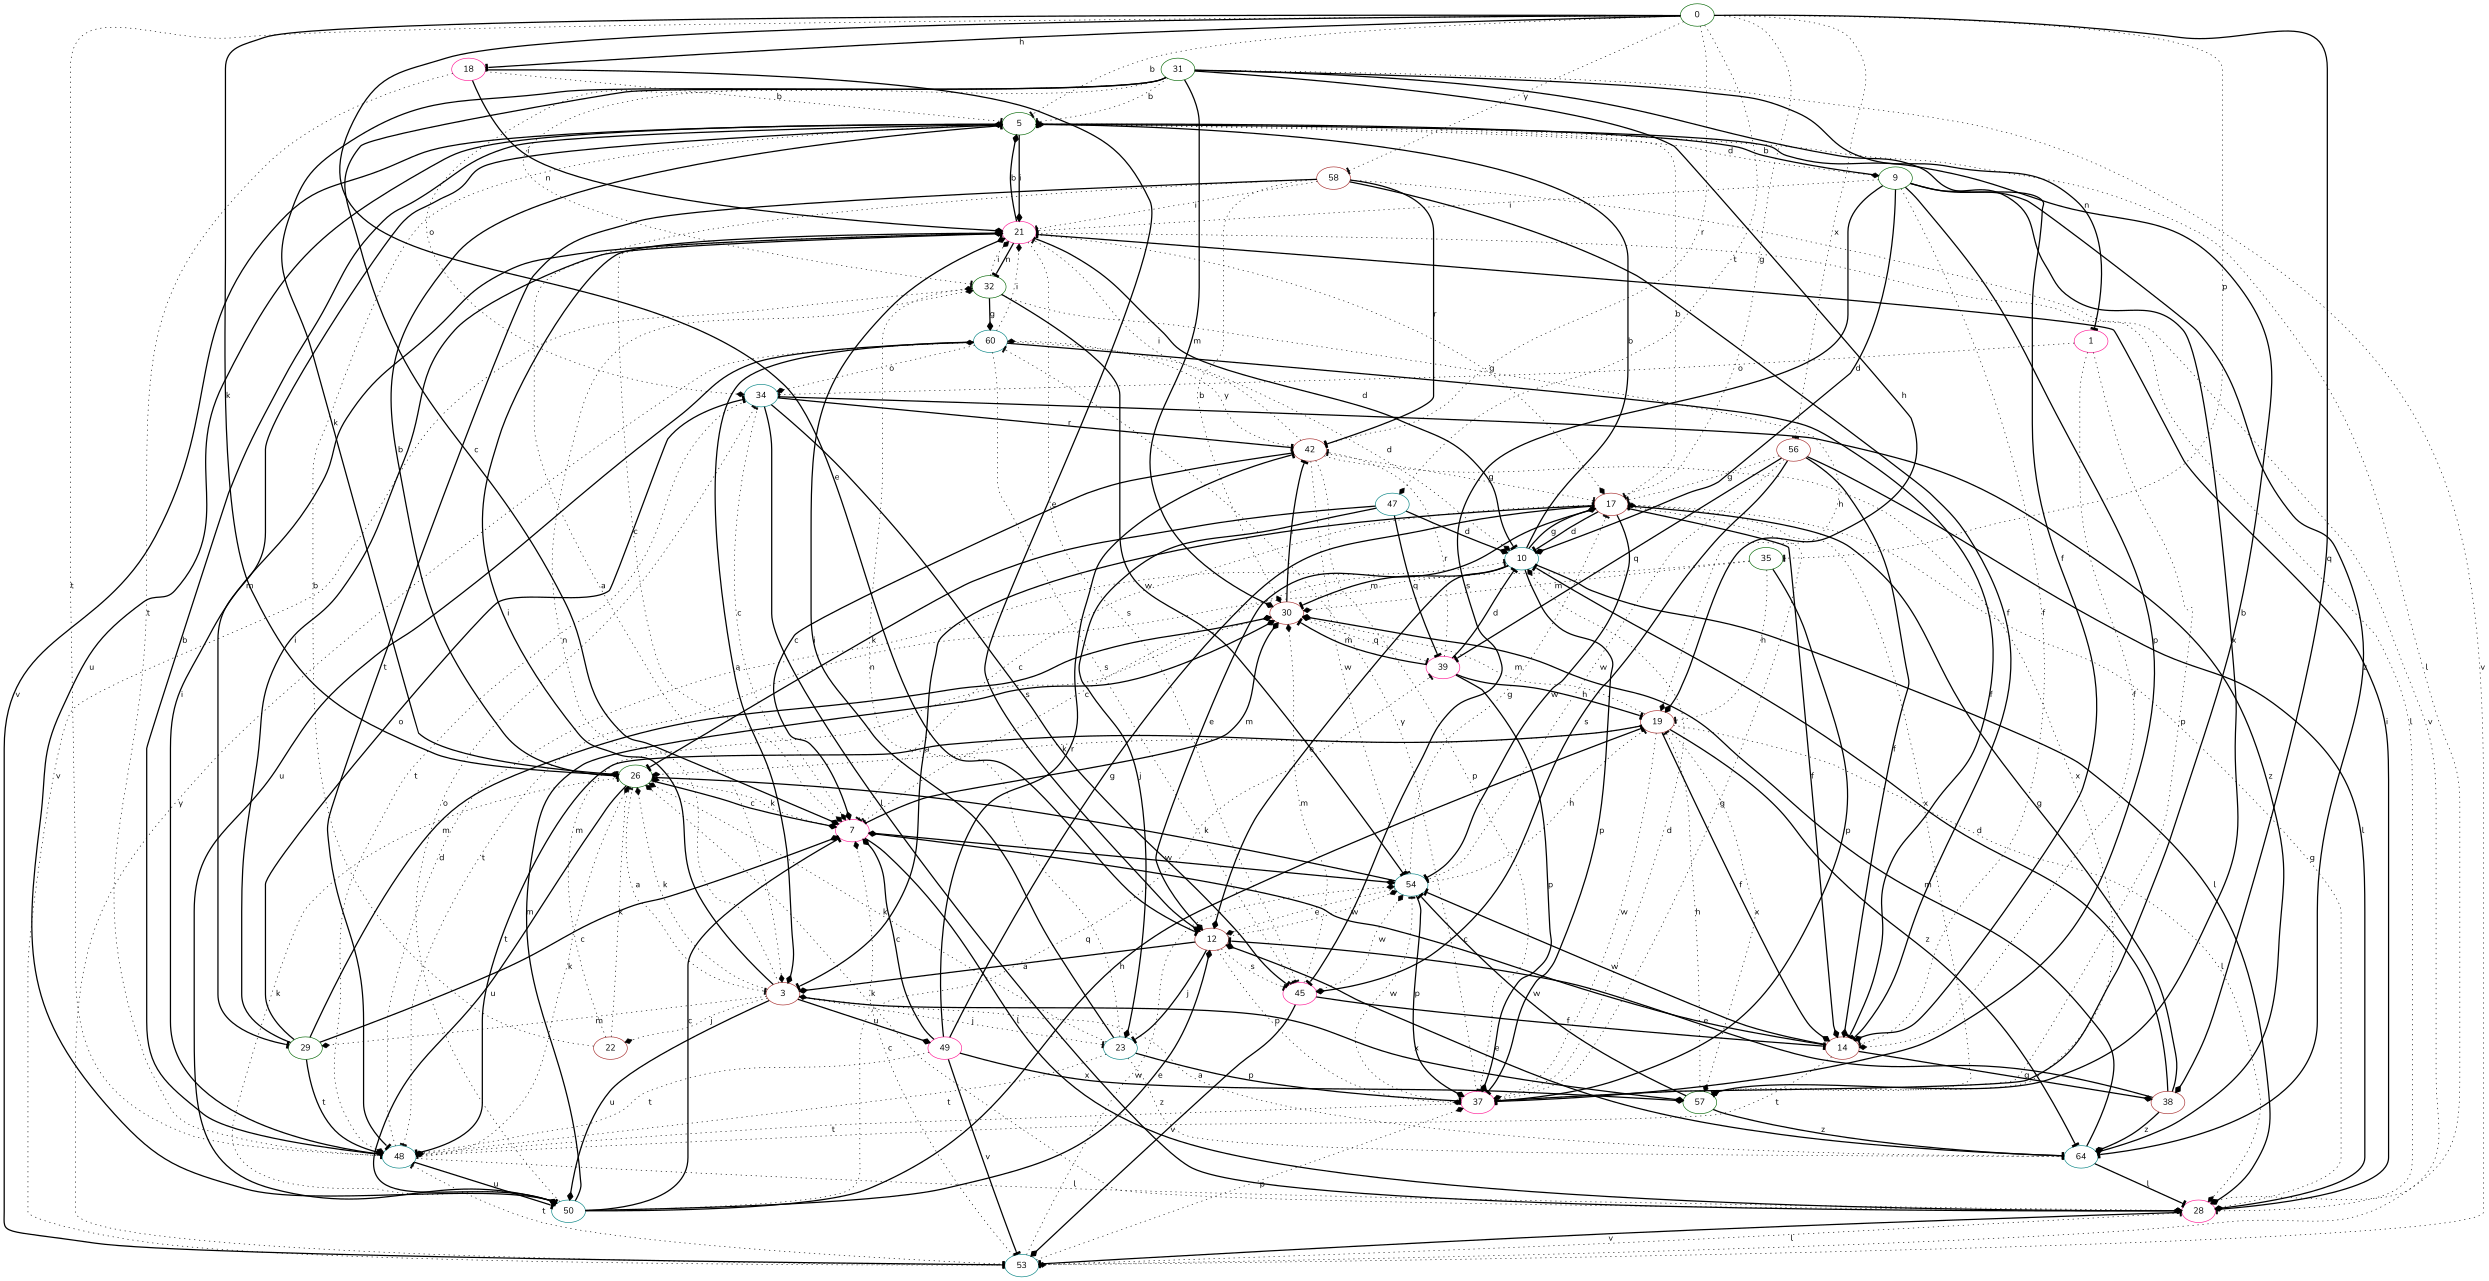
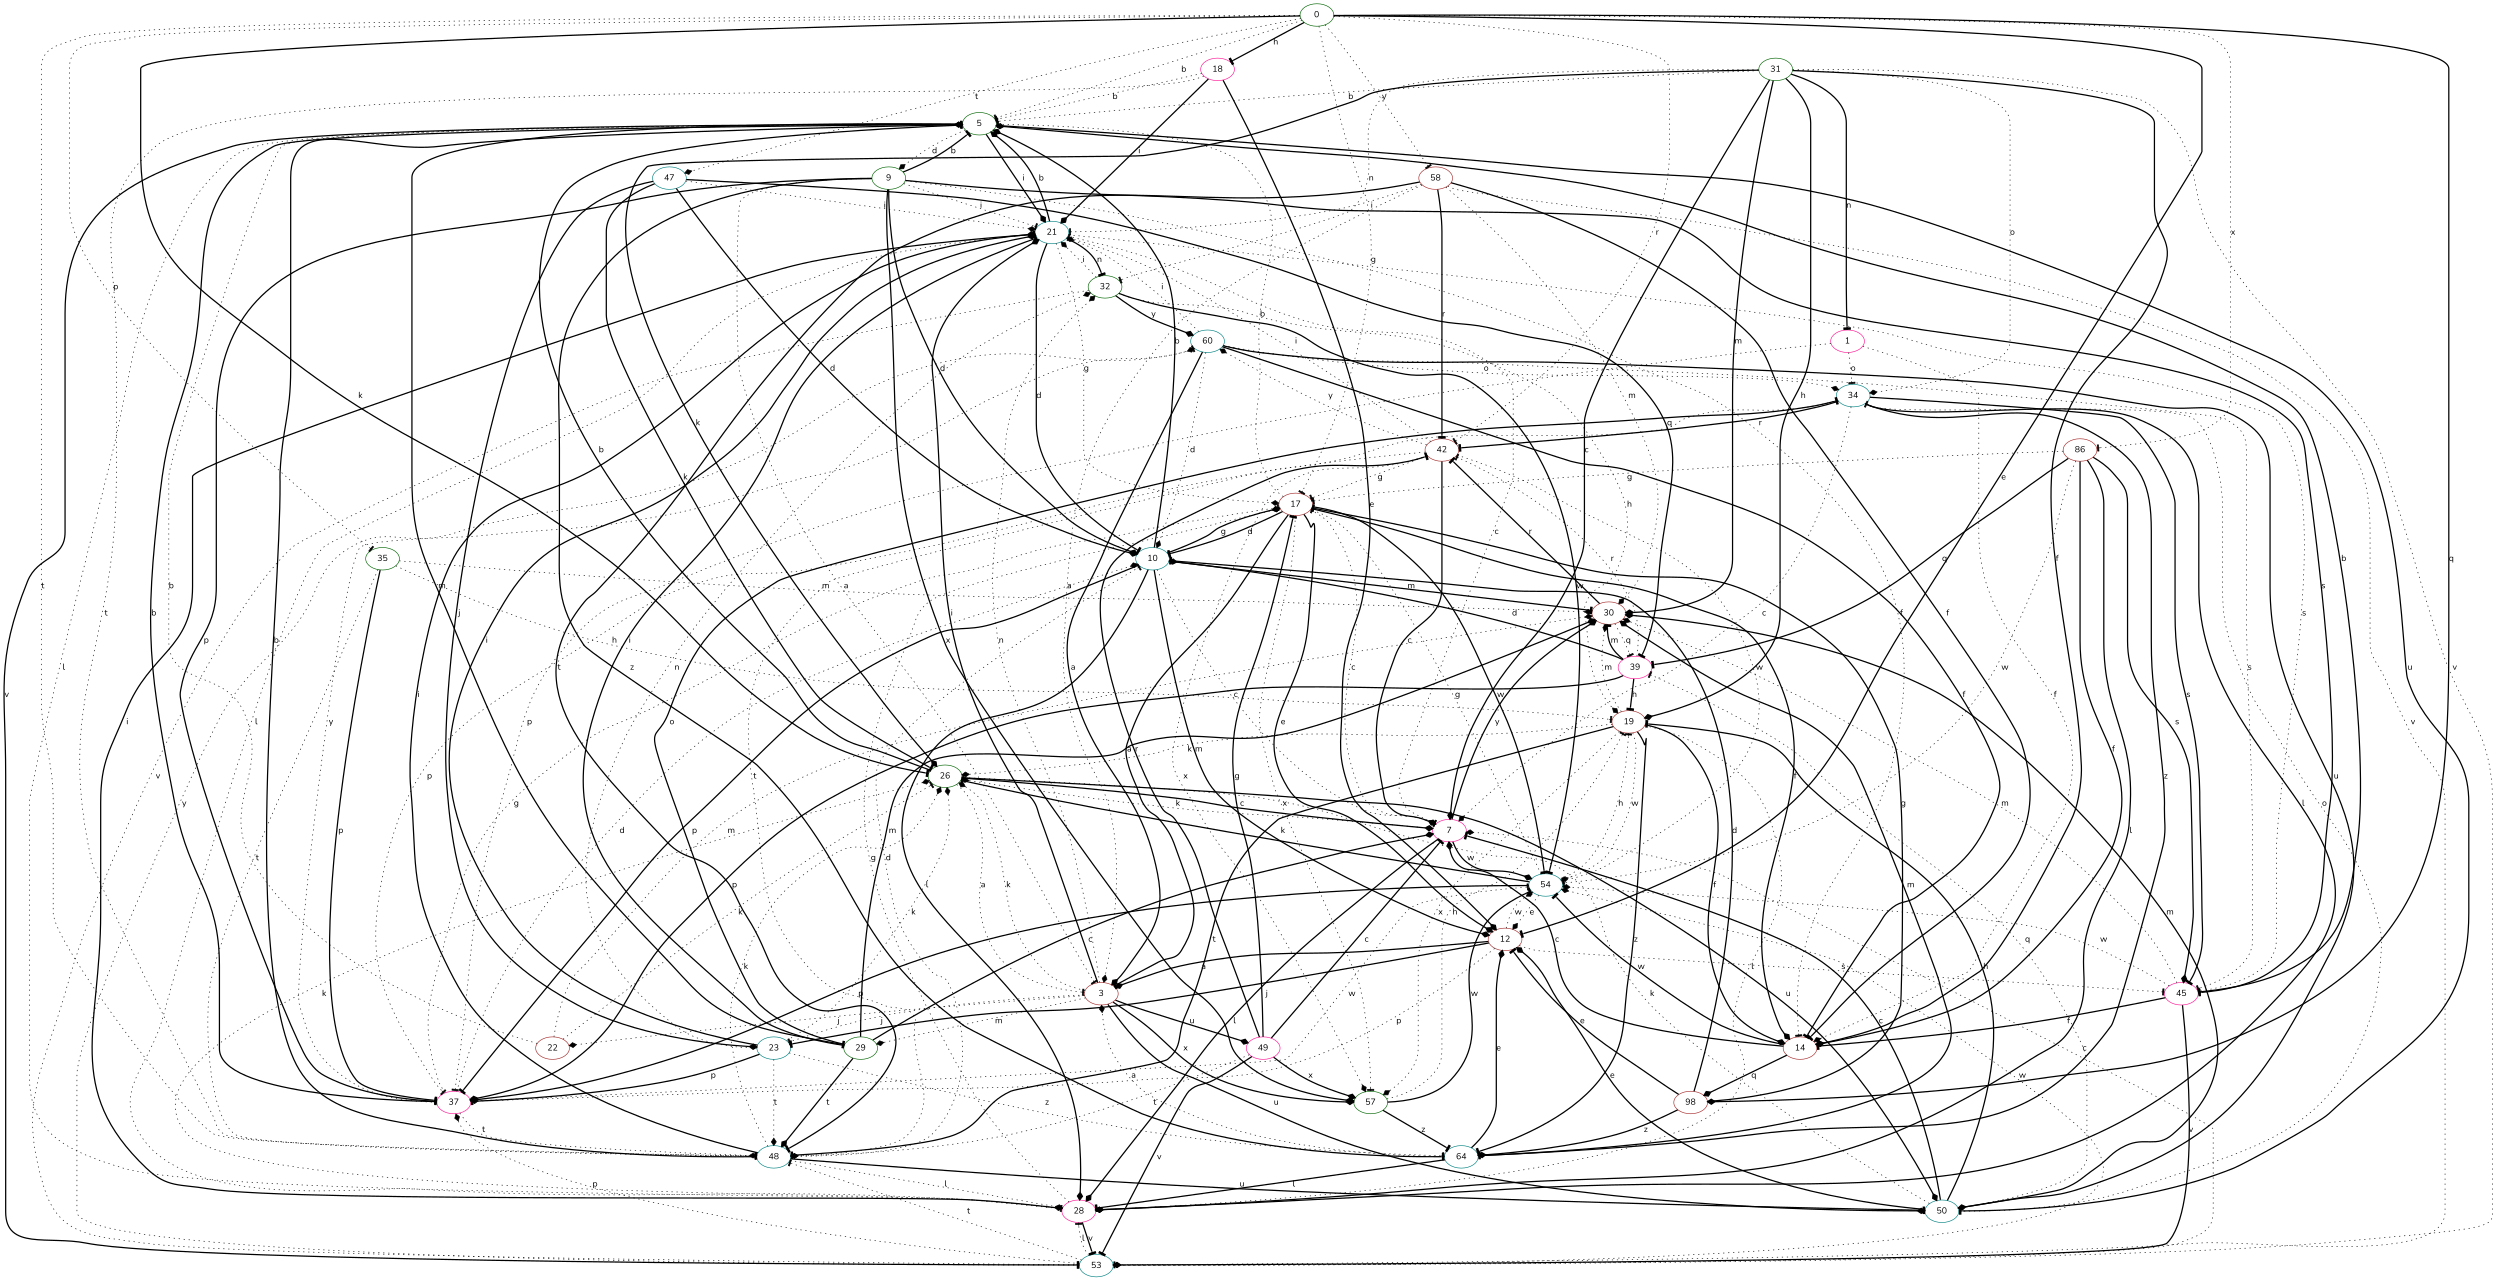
edge "47" -> "21": added, label "i"
node "21": color deeppink -> teal
edge "45" -> "5": added, label "b"
edge "32" -> "60": label "g" -> "y"
edge "58" -> "30": label "b" -> "m"
node "56": label "56" -> "86"
edge "9" -> "3": added, label "a"
edge "39" -> "10": arrowhead tee -> diamond
edge "7" -> "30": label "m" -> "y"
edge "10" -> "12": label "e" -> "m"
edge "19" -> "37": now "19" -> "54"
edge "49" -> "7": arrowhead diamond -> tee
node "38": label "38" -> "98"
edge "14" -> "48": removed, label "t"
